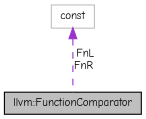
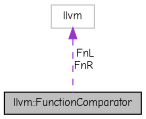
node "const": label "const" -> "llvm"
